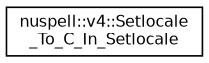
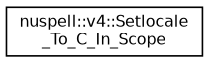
node "nuspell::v4::Setlocale _To_C_In_Setlocale": label "nuspell::v4::Setlocale _To_C_In_Setlocale" -> "nuspell::v4::Setlocale _To_C_In_Scope"
